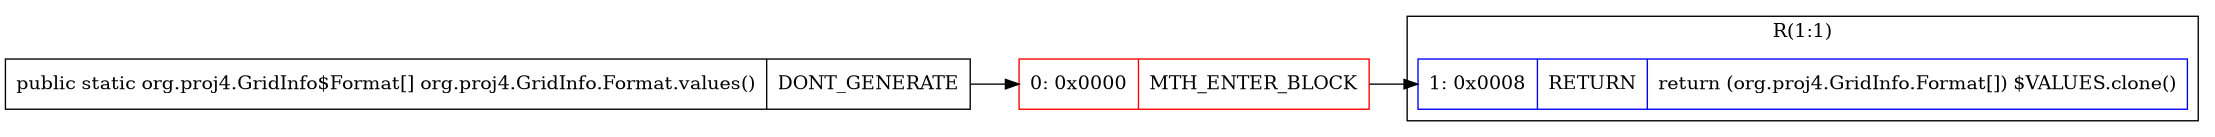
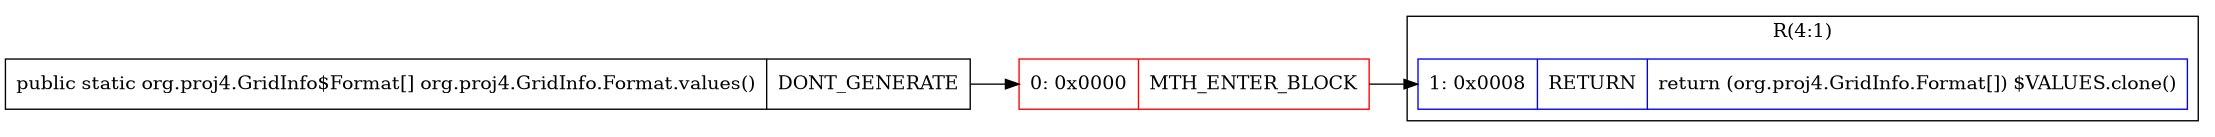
cluster "R(1:1)": label "R(1:1)" -> "R(4:1)"
